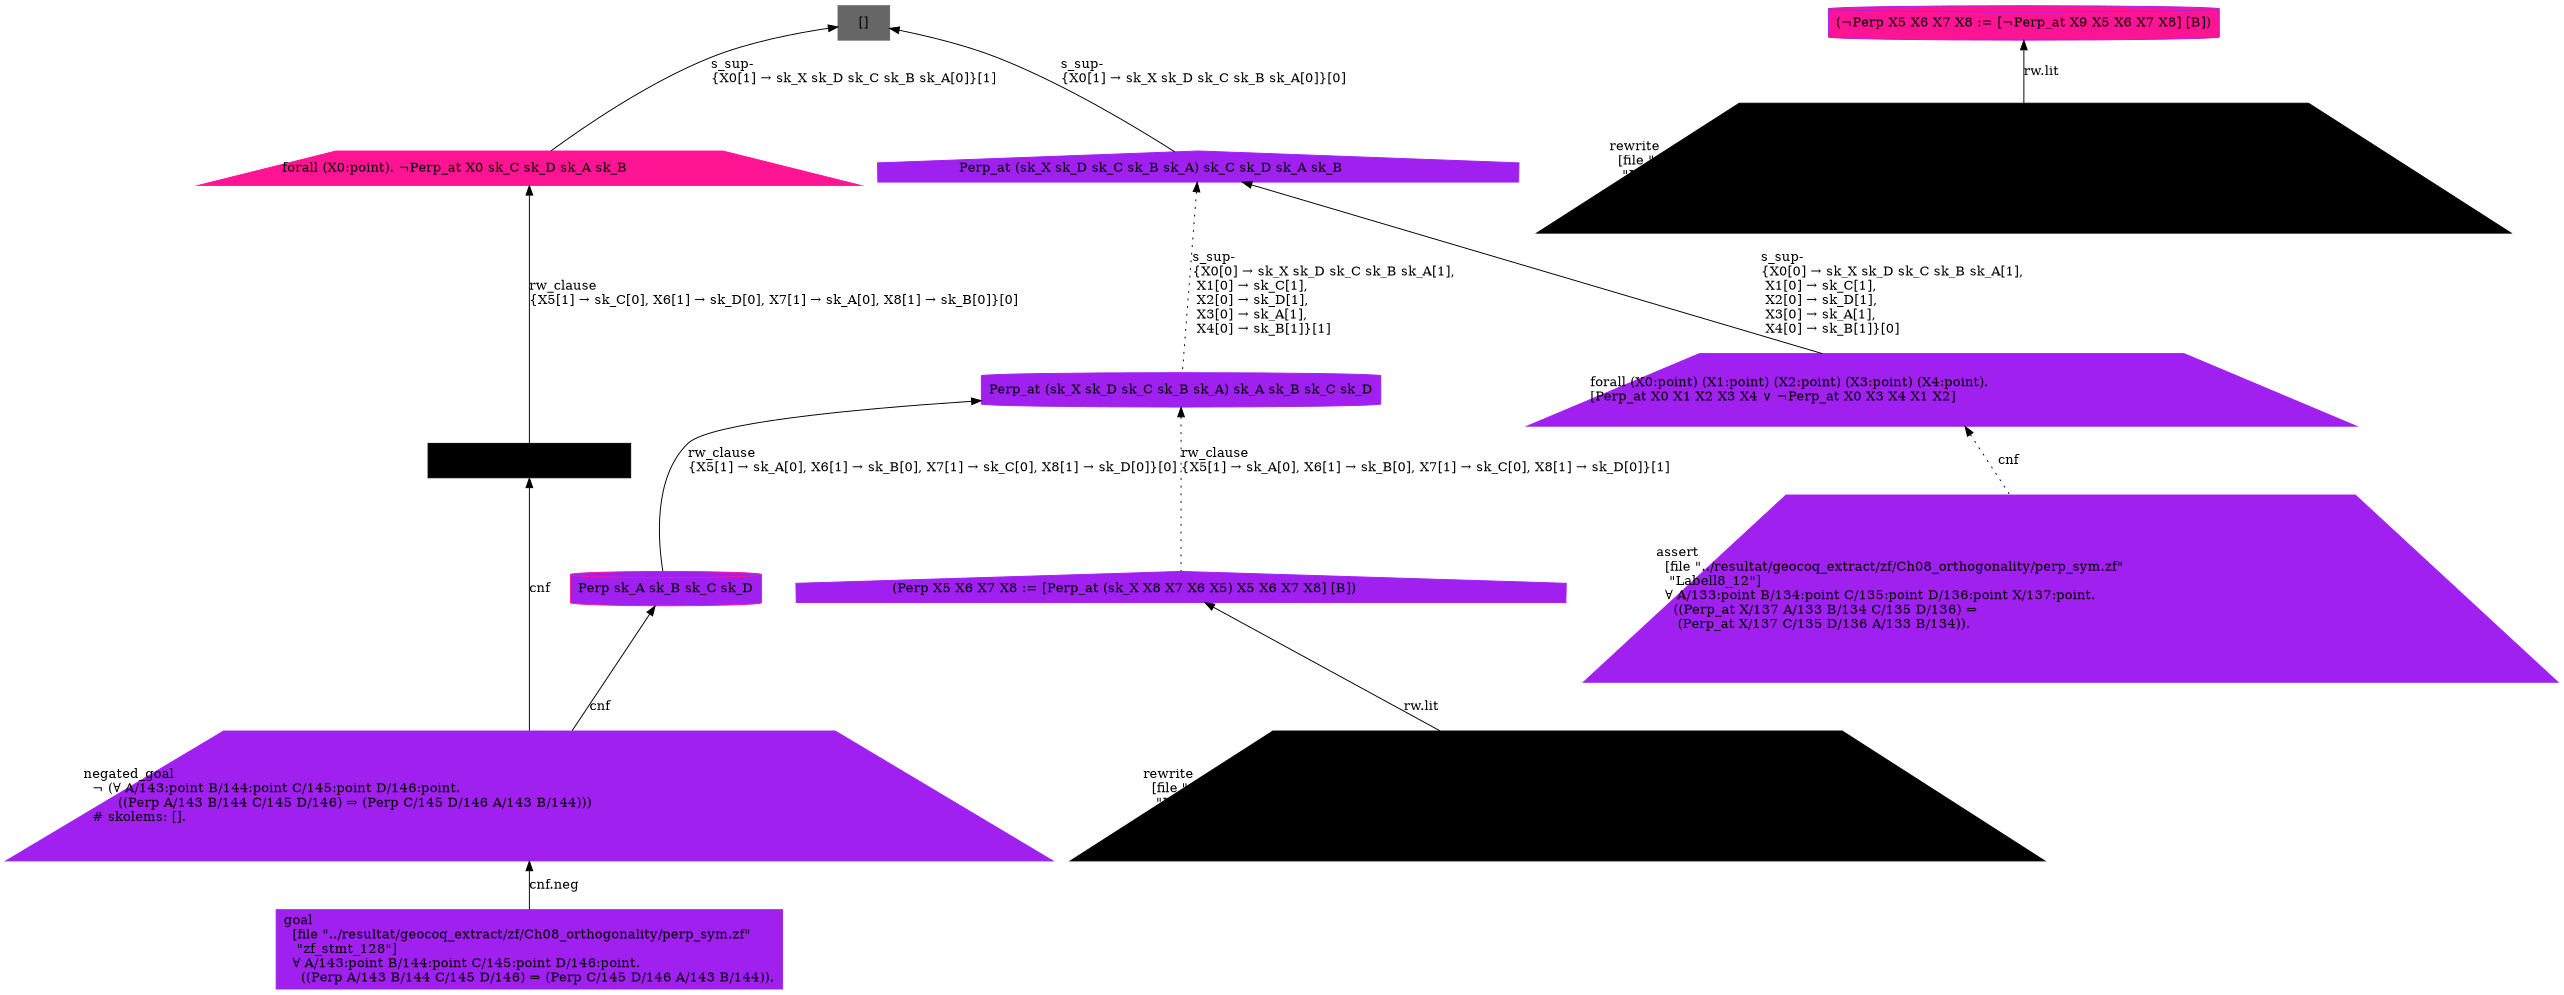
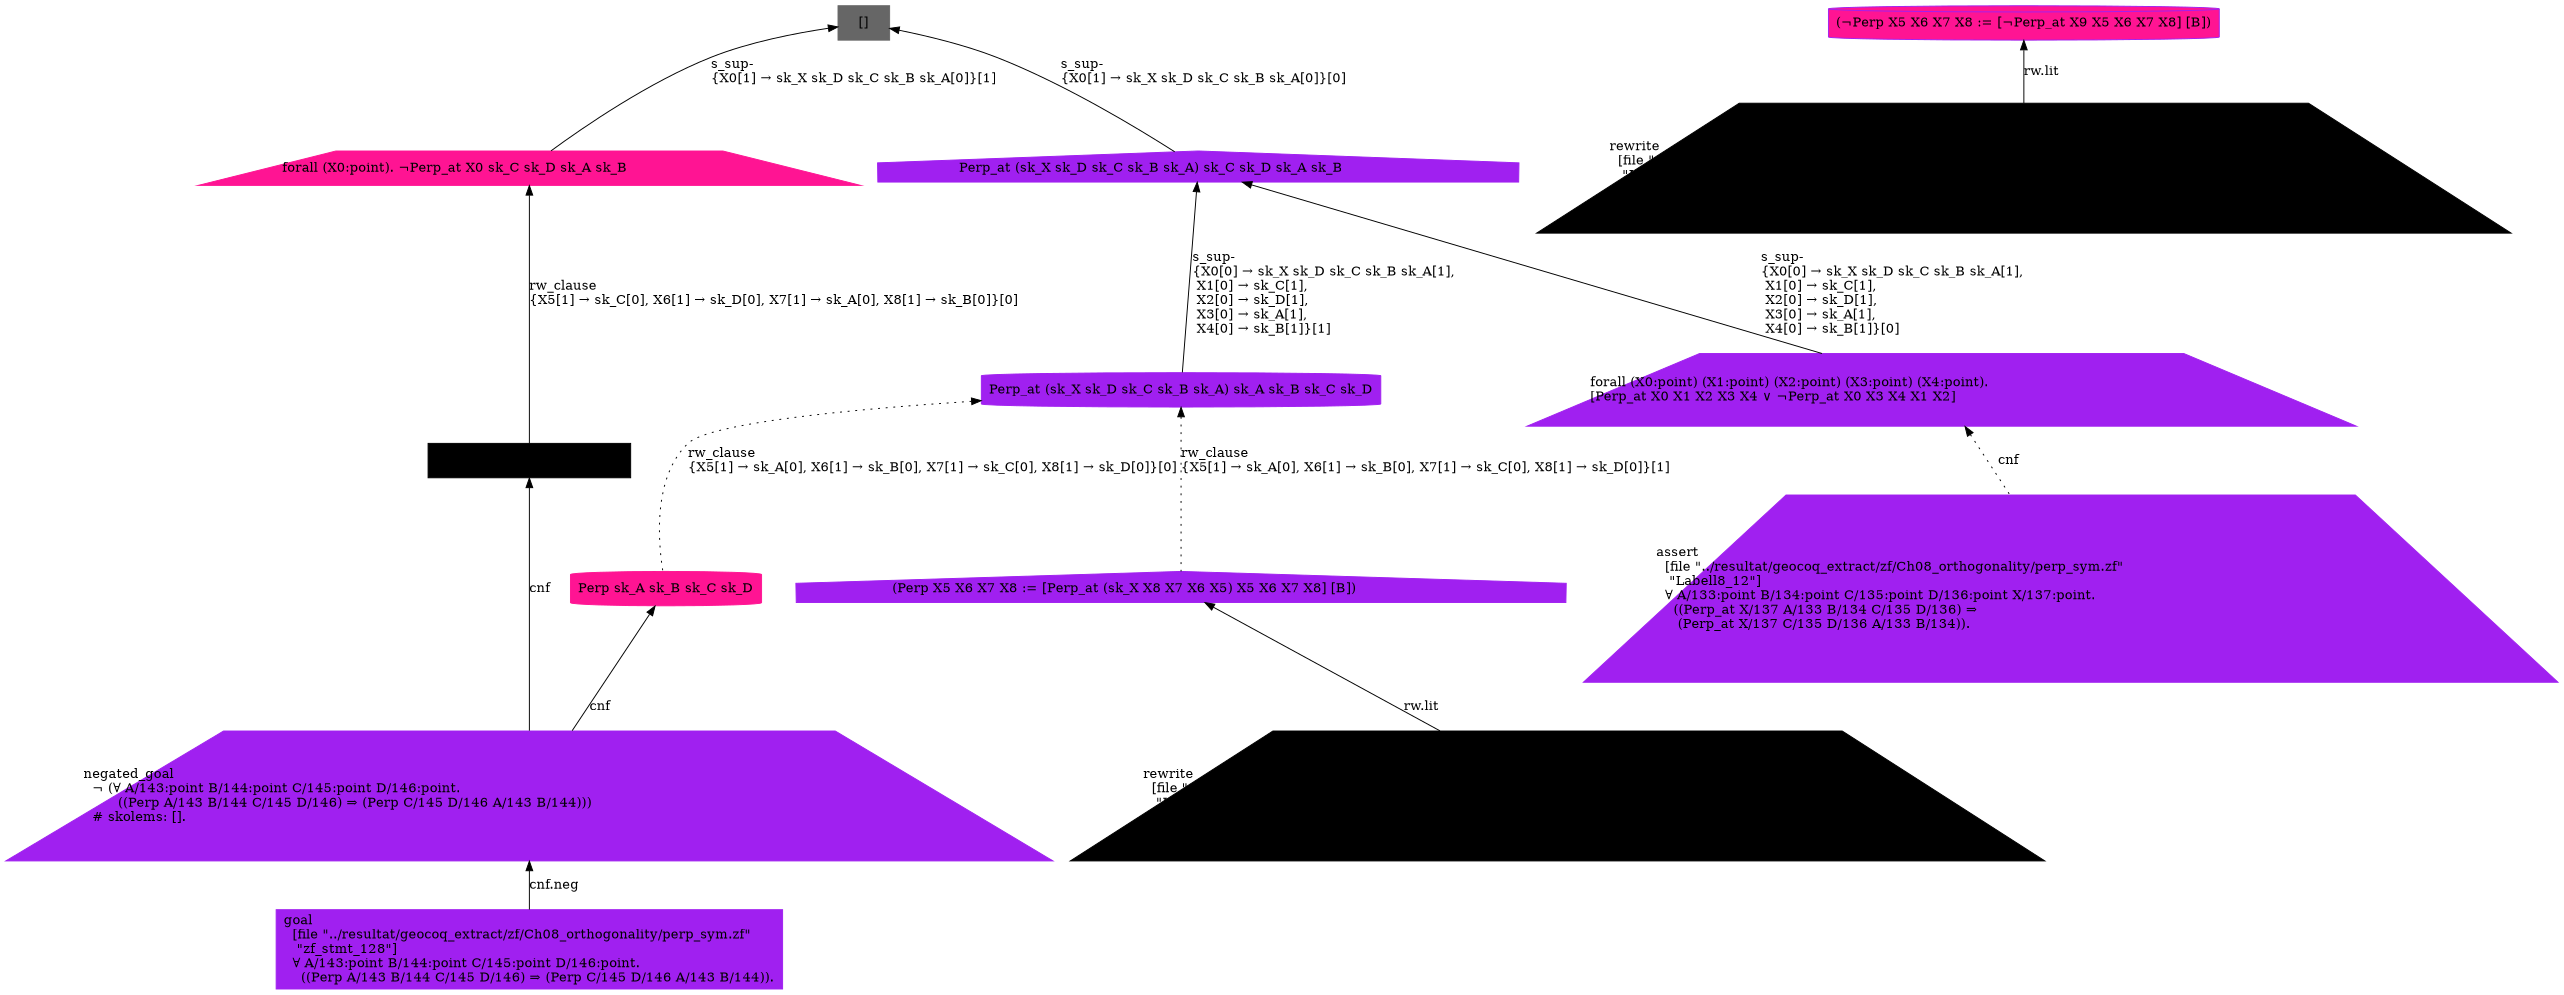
edge "Perp_at (sk_X sk_D sk_C sk_B sk_A) sk_A sk_B sk_C sk_D" -> "Perp_at (sk_X sk_D sk_C sk_B sk_A) sk_C sk_D sk_A sk_B": style dotted -> solid
edge "Perp sk_A sk_B sk_C sk_D" -> "Perp_at (sk_X sk_D sk_C sk_B sk_A) sk_A sk_B sk_C sk_D": style solid -> dotted
node "Perp sk_A sk_B sk_C sk_D": fillcolor purple -> deeppink
